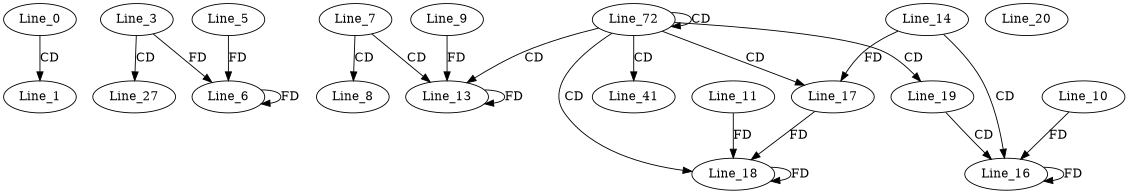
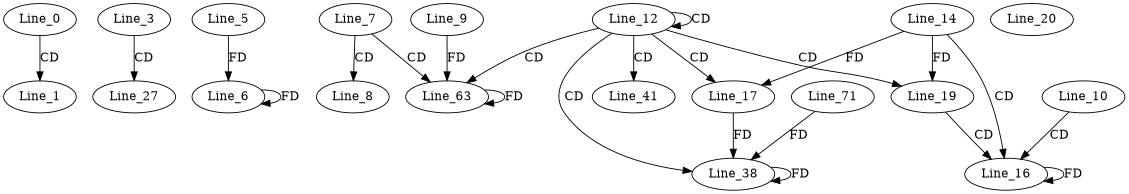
node "Line_72": label "Line_72" -> "Line_12"
edge "Line_14" -> "Line_19": added, label "FD"
edge "Line_3" -> "Line_6": removed, label "FD"
node "Line_13": label "Line_13" -> "Line_63"
node "Line_11": label "Line_11" -> "Line_71"
edge "Line_10" -> "Line_16": label "FD" -> "CD"
node "Line_18": label "Line_18" -> "Line_38"
